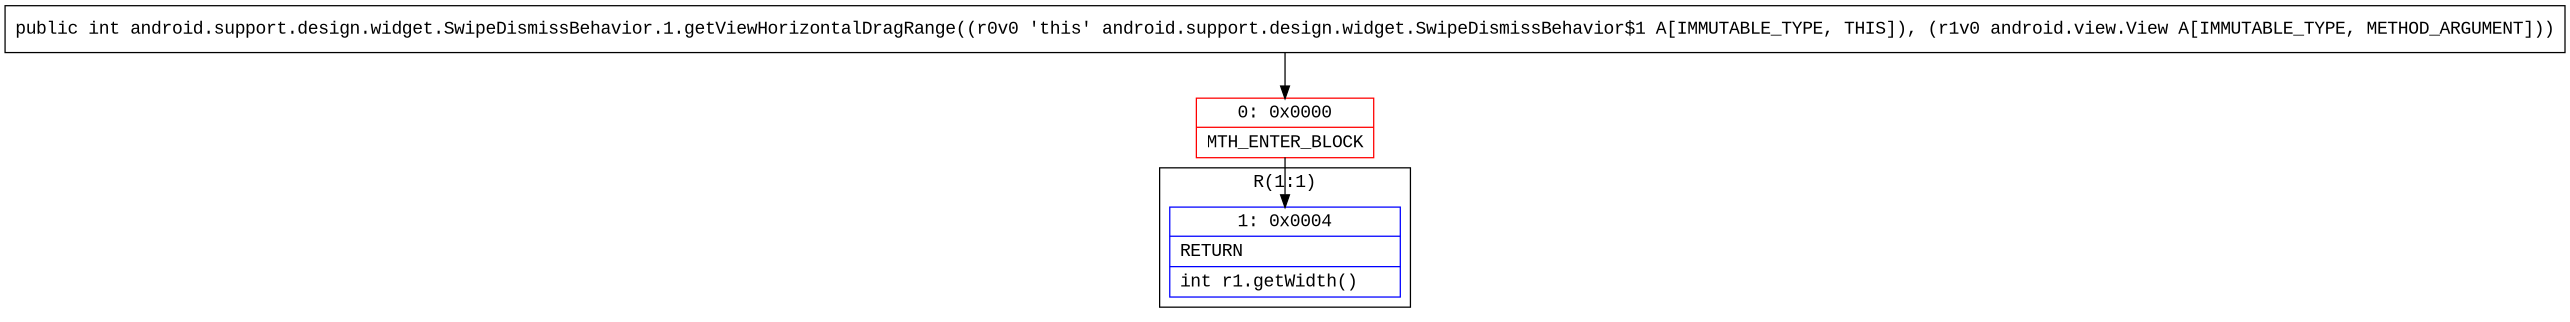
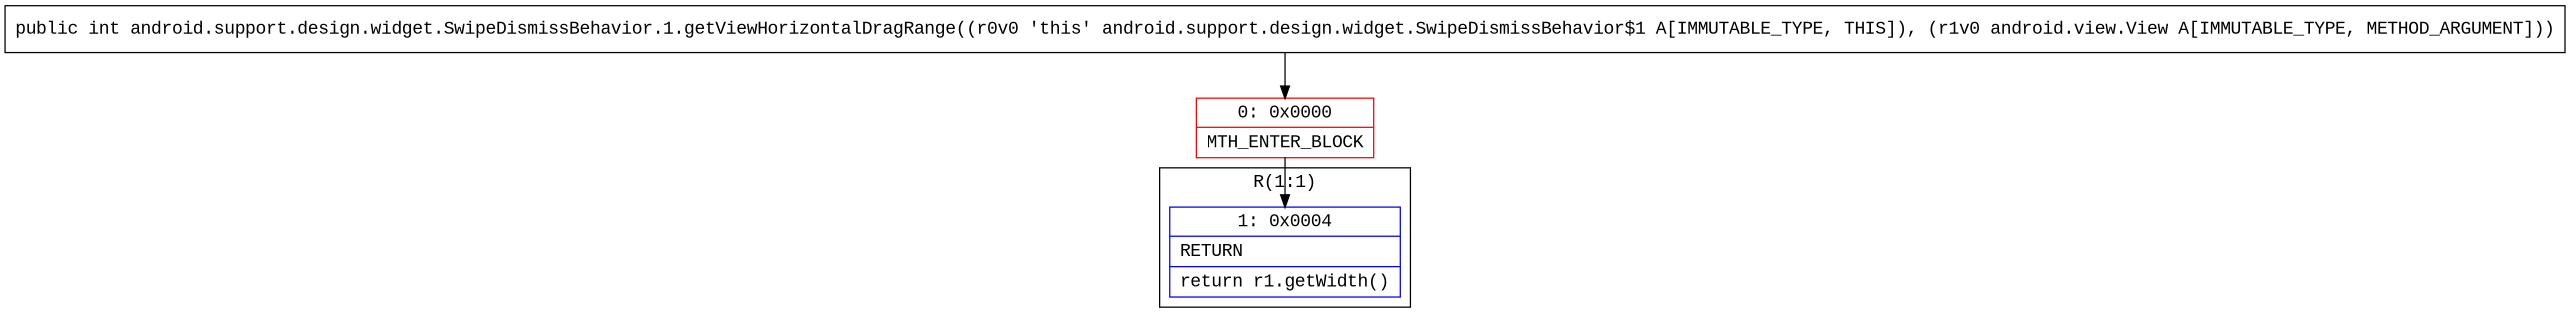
node "1: 0x0004": text "int r1.getWidth()" -> "return r1.getWidth()"
